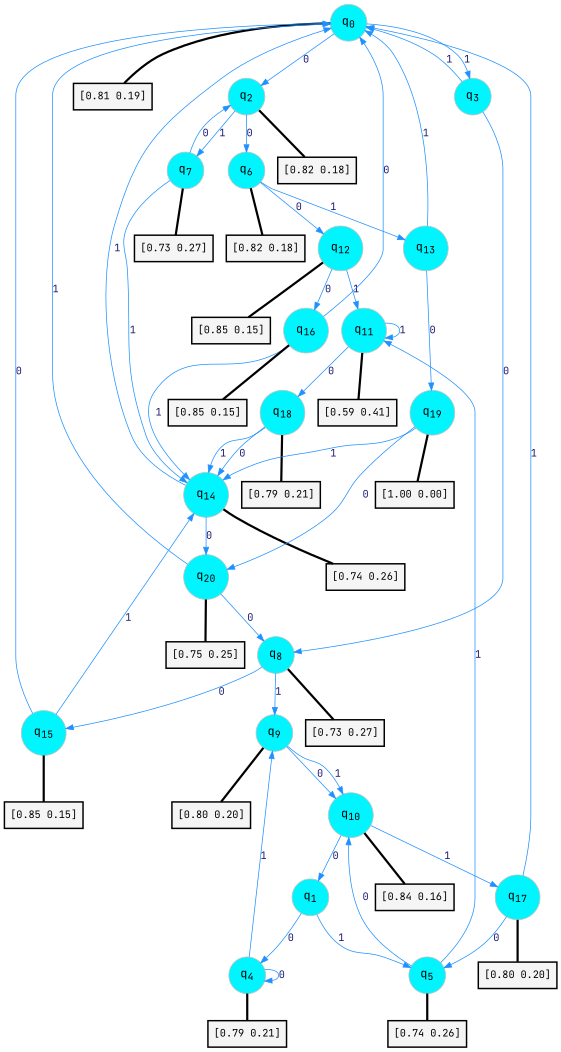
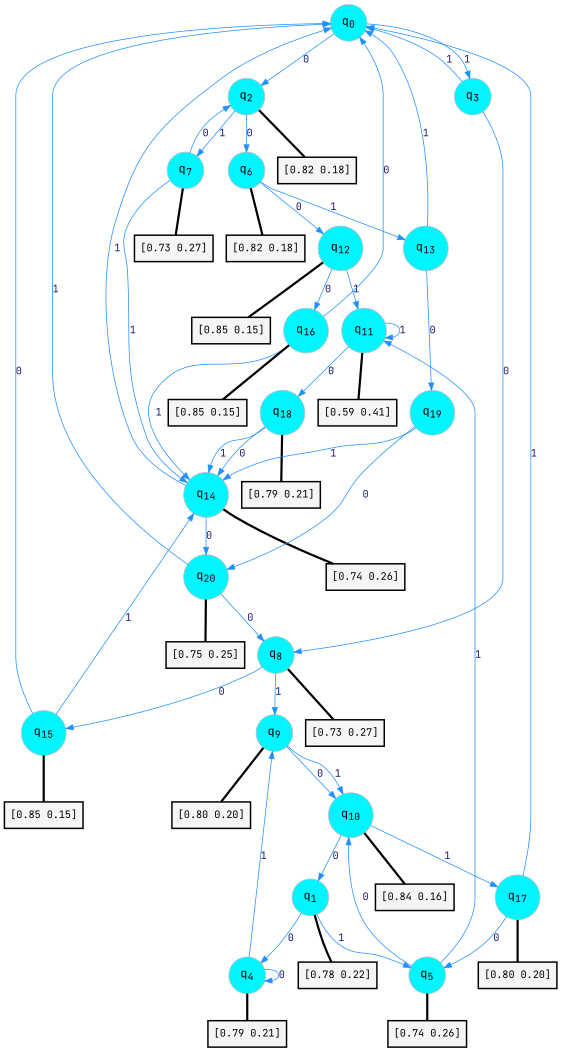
node "[0.81 0.19]": removed
node "[1.00 0.00]": removed
node "[0.78 0.22]": added
